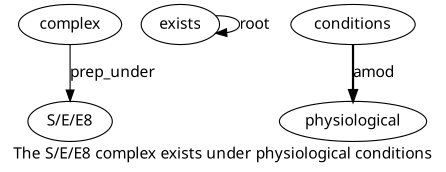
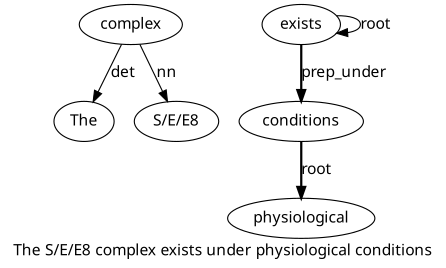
edge "exists" -> "conditions": added, label "prep_under"
edge "complex" -> "S/E/E8": label "prep_under" -> "nn"
edge "conditions" -> "physiological": label "amod" -> "root"
node "The": added
